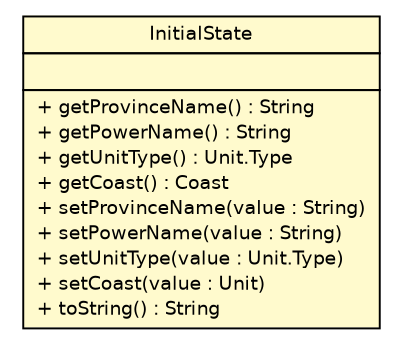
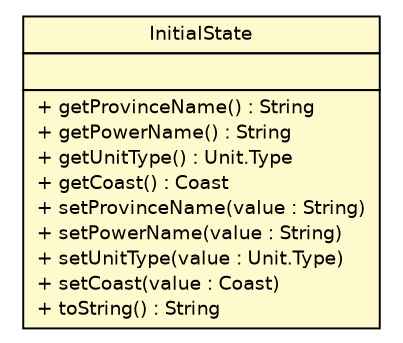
node "InitialState": text "+ setCoast(value : Unit)" -> "+ setCoast(value : Coast)"
